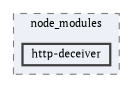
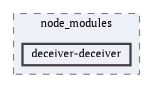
node "http-deceiver": label "http-deceiver" -> "deceiver-deceiver"
